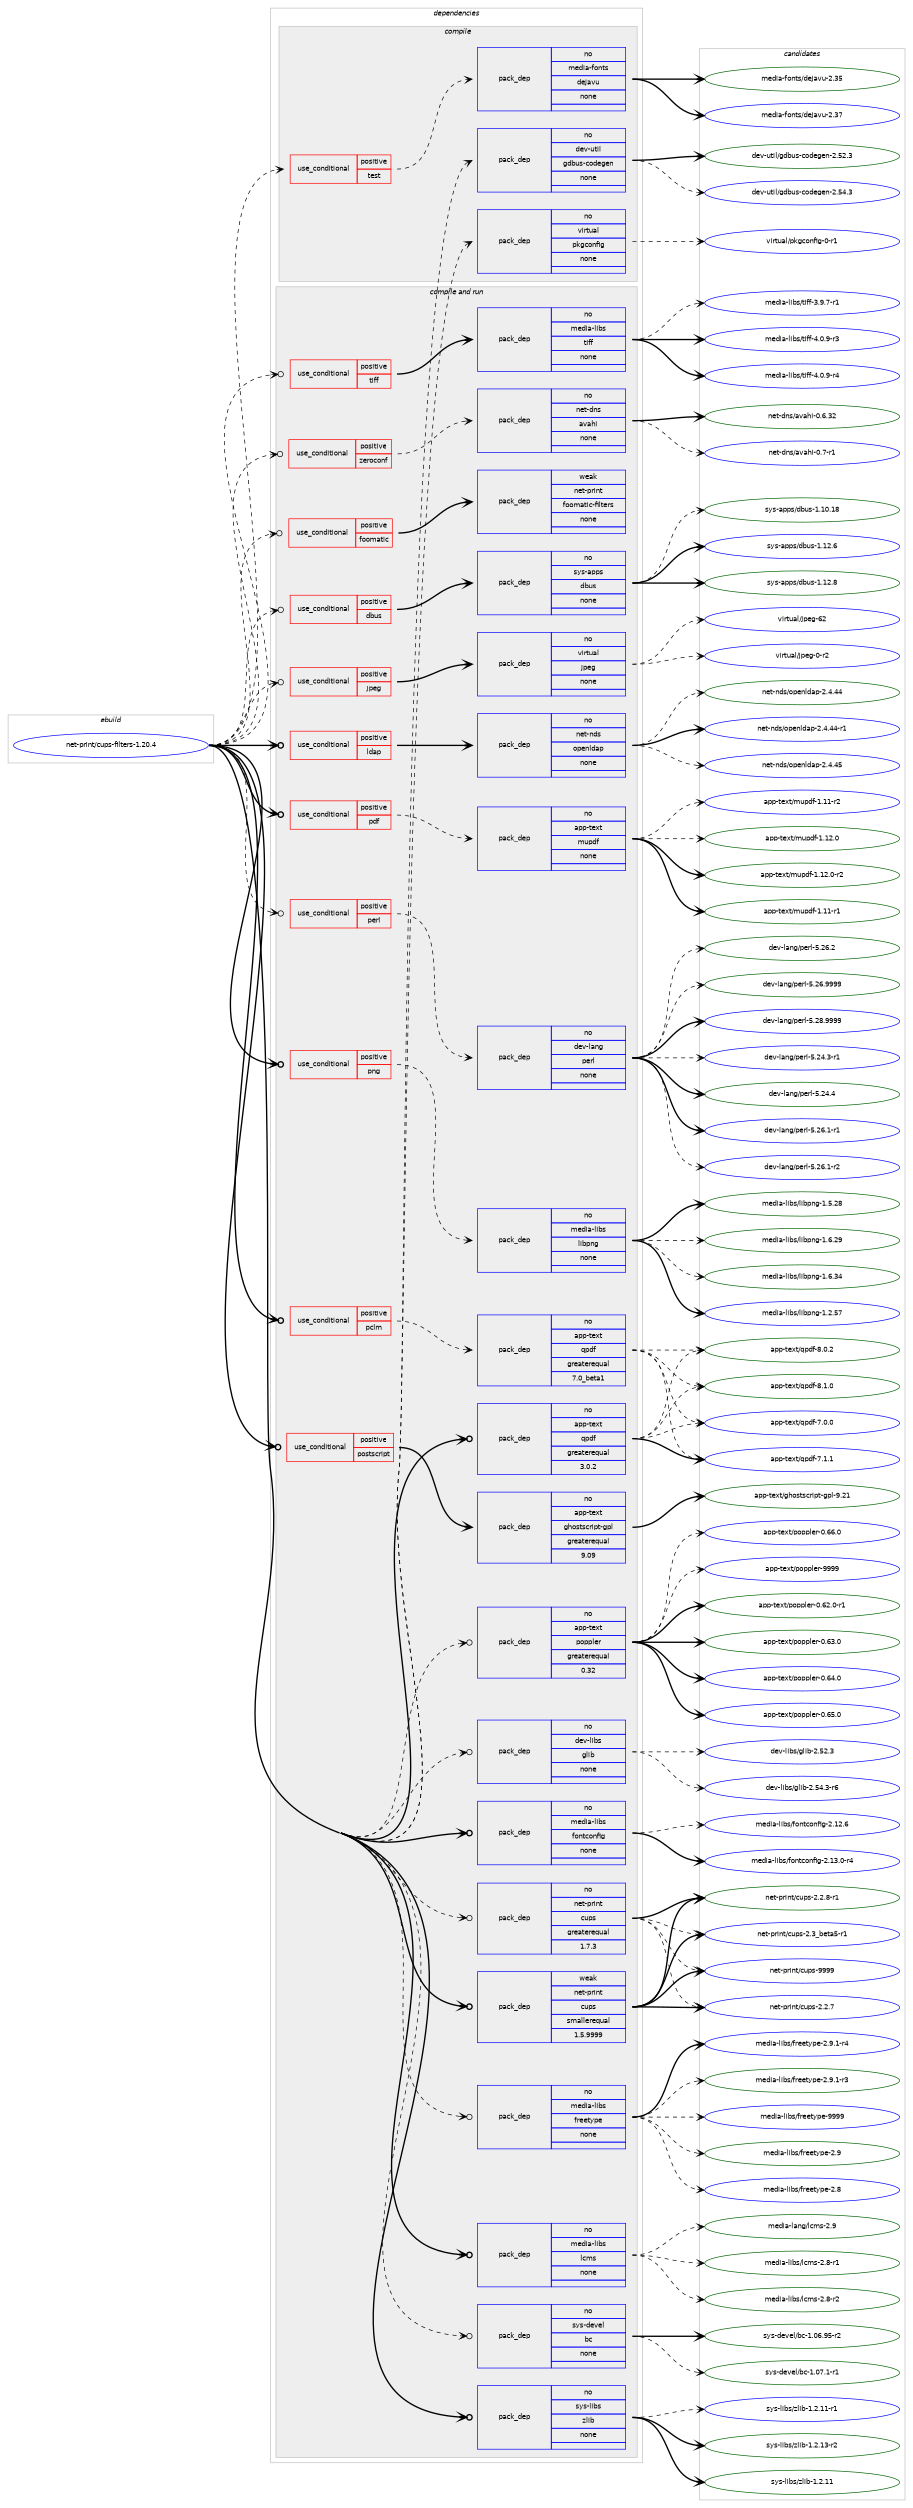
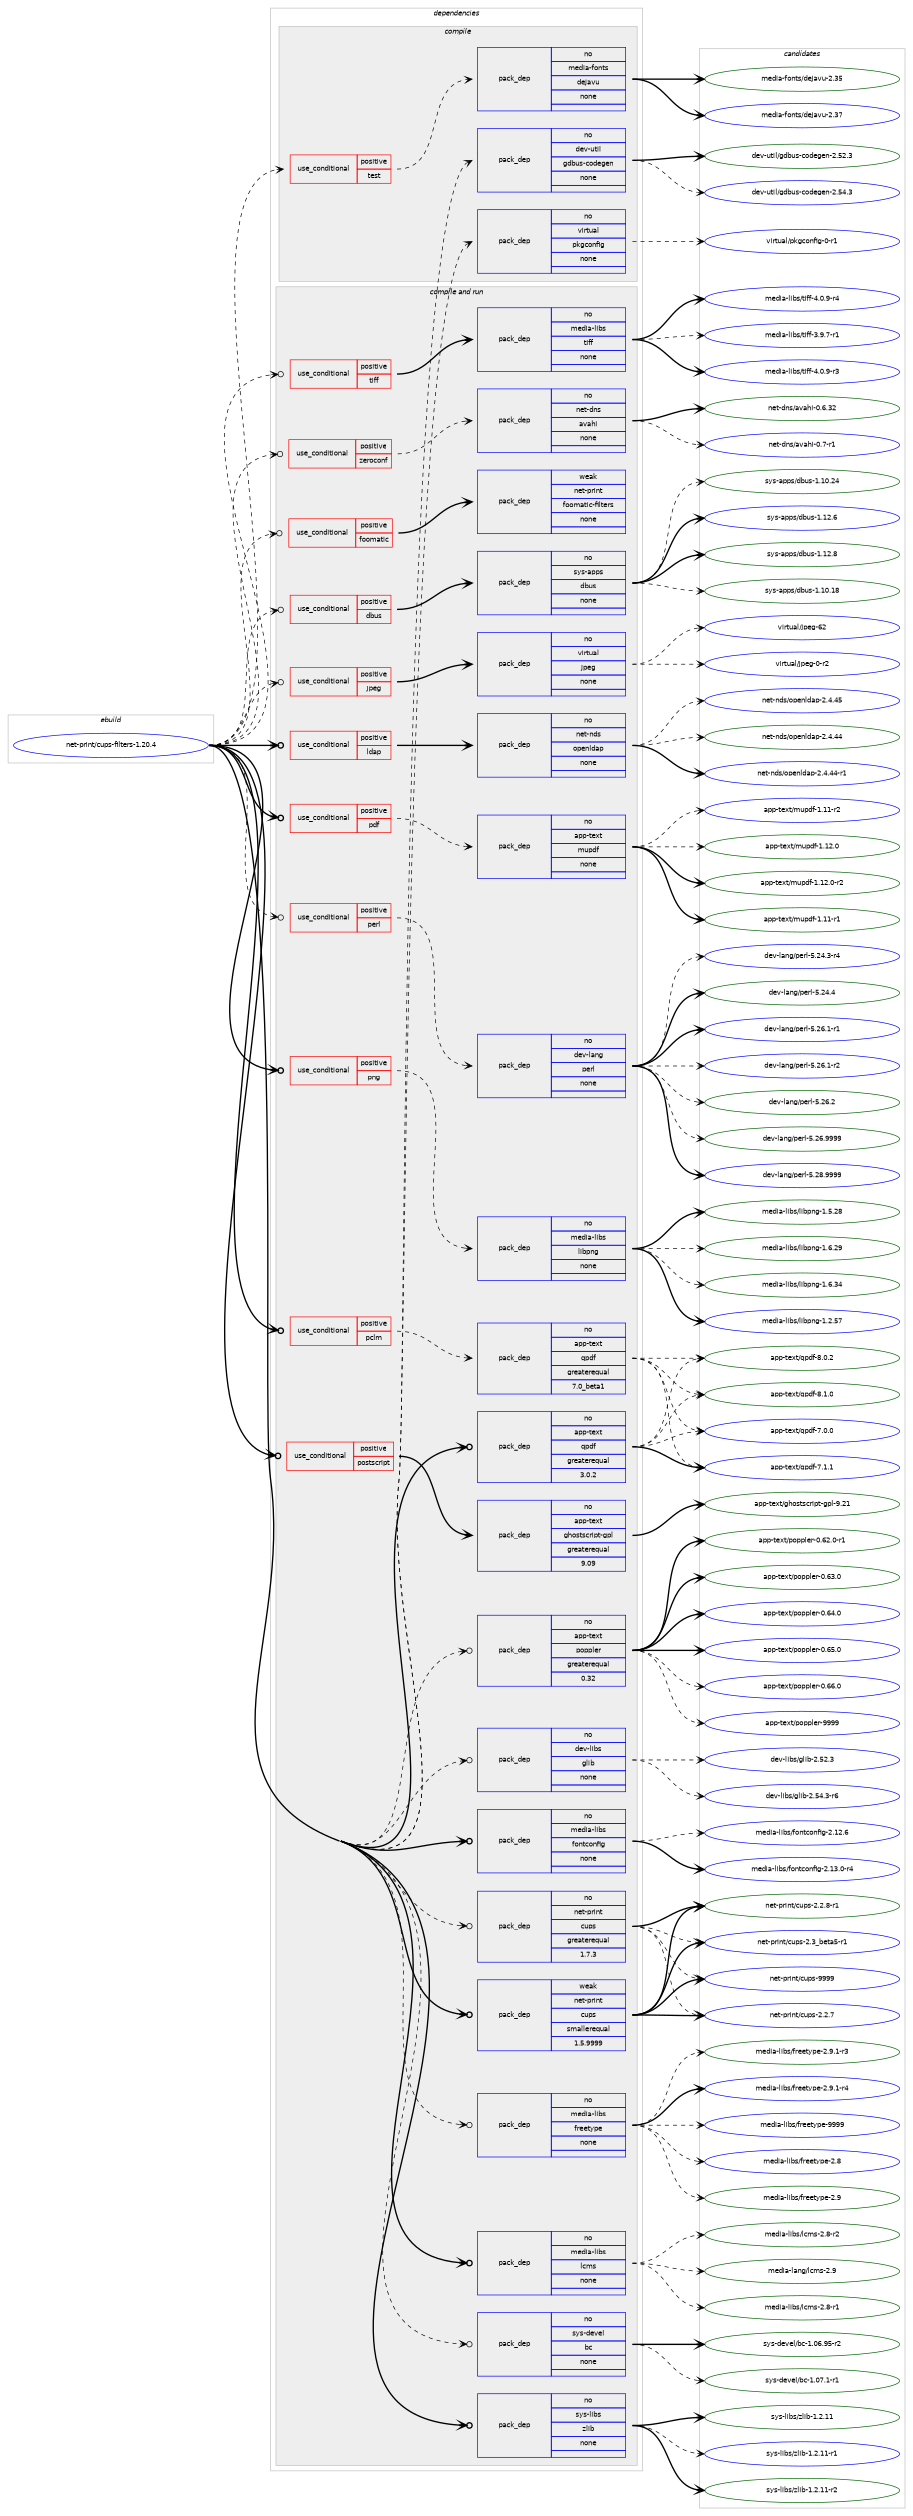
node "sys-apps/dbus-1.10.24": added
node "dev-lang/perl-5.24.3-r1": label "dev-lang/perl-5.24.3-r1" -> "dev-lang/perl-5.24.3-r4"
node "sys-libs/zlib-1.2.13-r2": label "sys-libs/zlib-1.2.13-r2" -> "sys-libs/zlib-1.2.11-r2"
